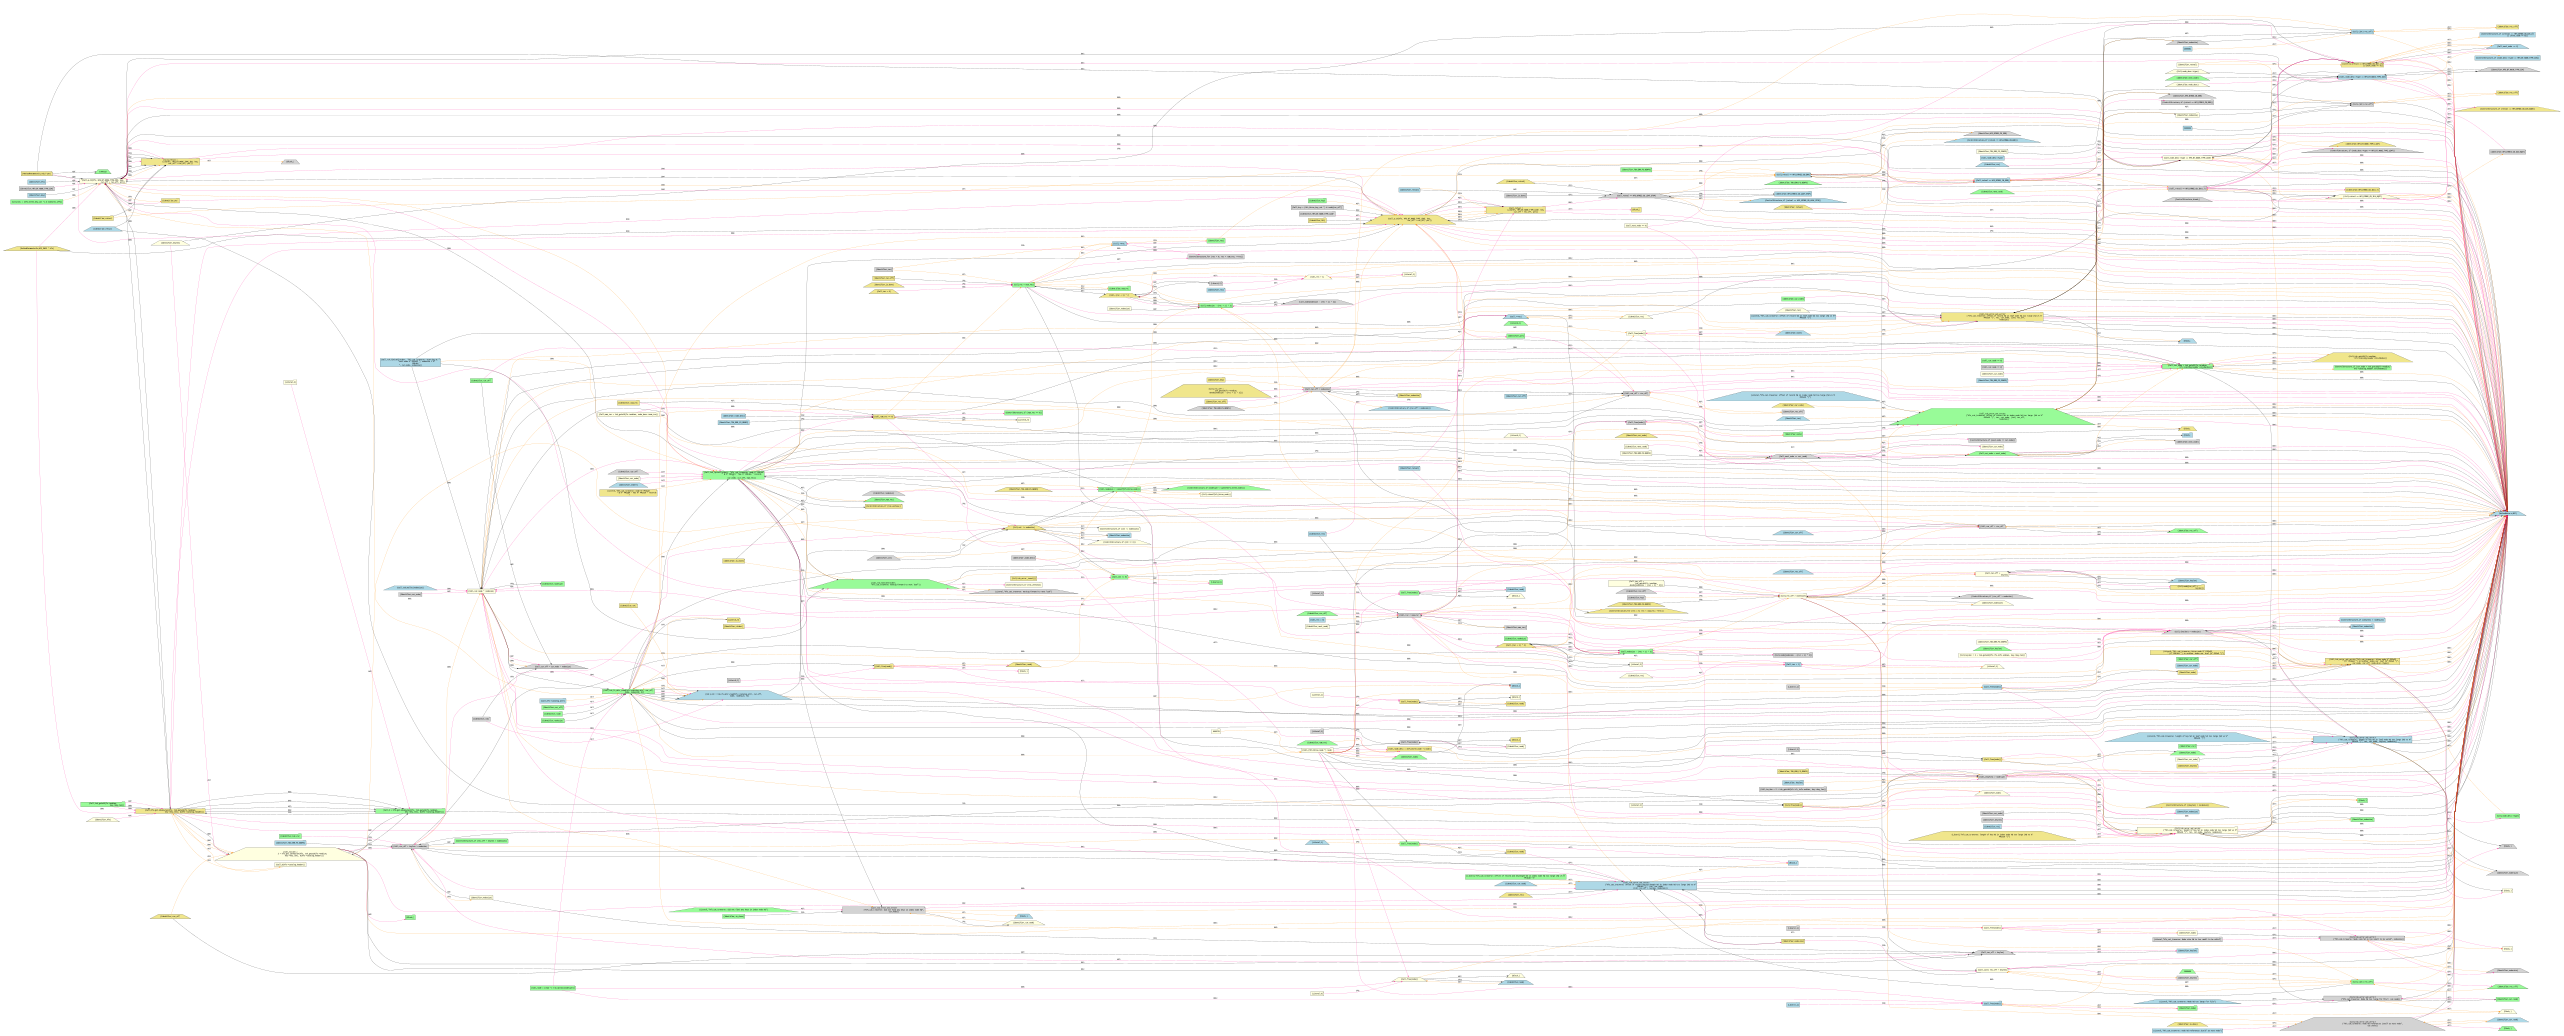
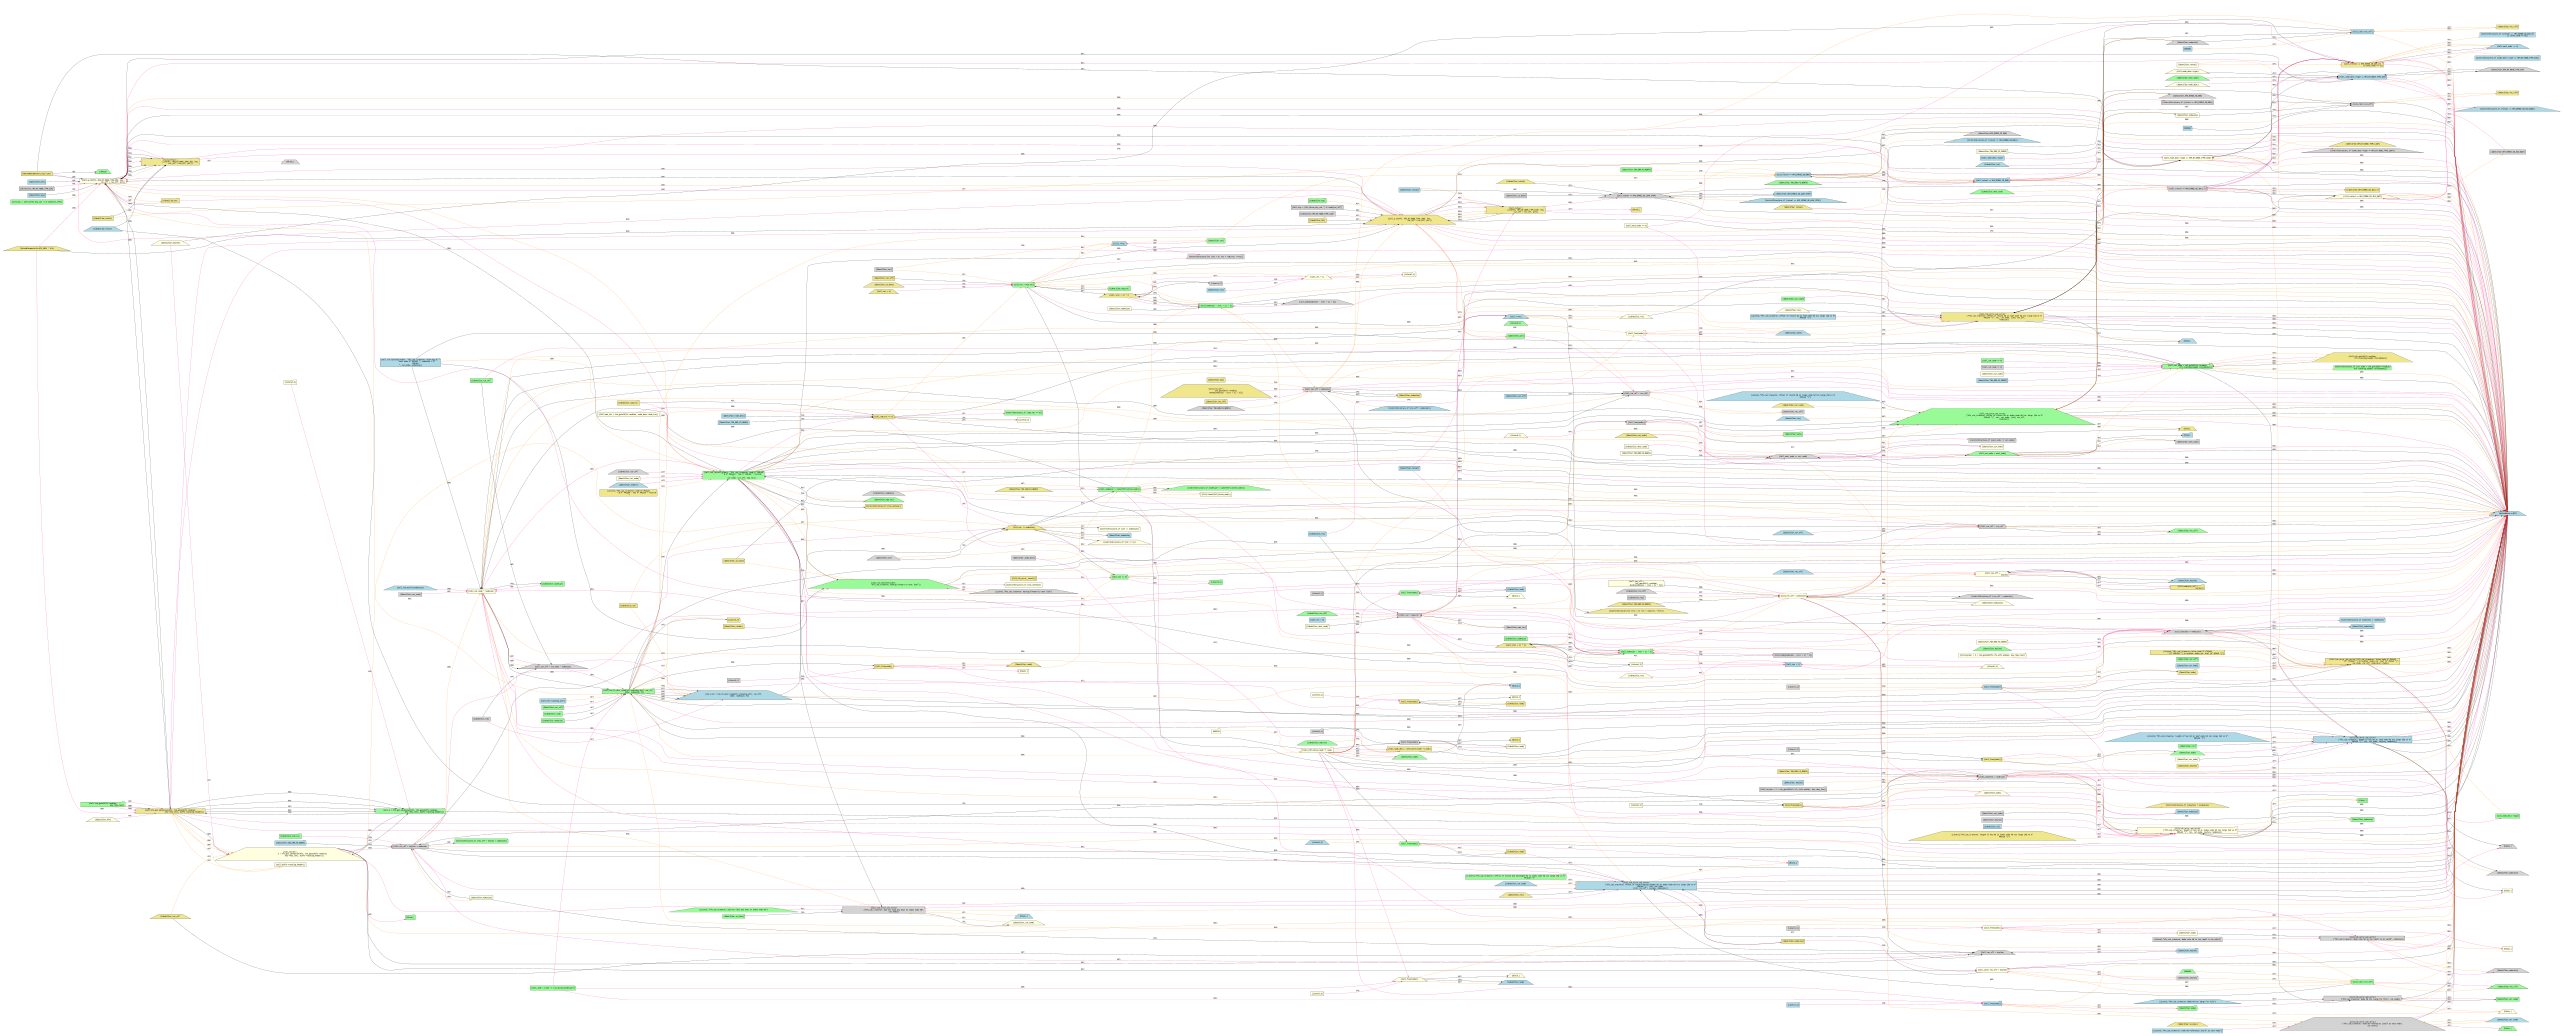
node "(Literal,(retval == HFS_BTREE_CB_IDX_LT) || (next_node == 0))": label "(Literal,(retval == HFS_BTREE_CB_IDX_LT) || (next_node == 0))" -> "(Call,(retval == HFS_BTREE_CB_IDX_LT) || (next_node == 0))"
node "(ControlStructure,if (retval == HFS_BTREE_CB_IDX_EQGT))": fillcolor khaki -> lightblue
node "(ControlStructure,break;)": removed
